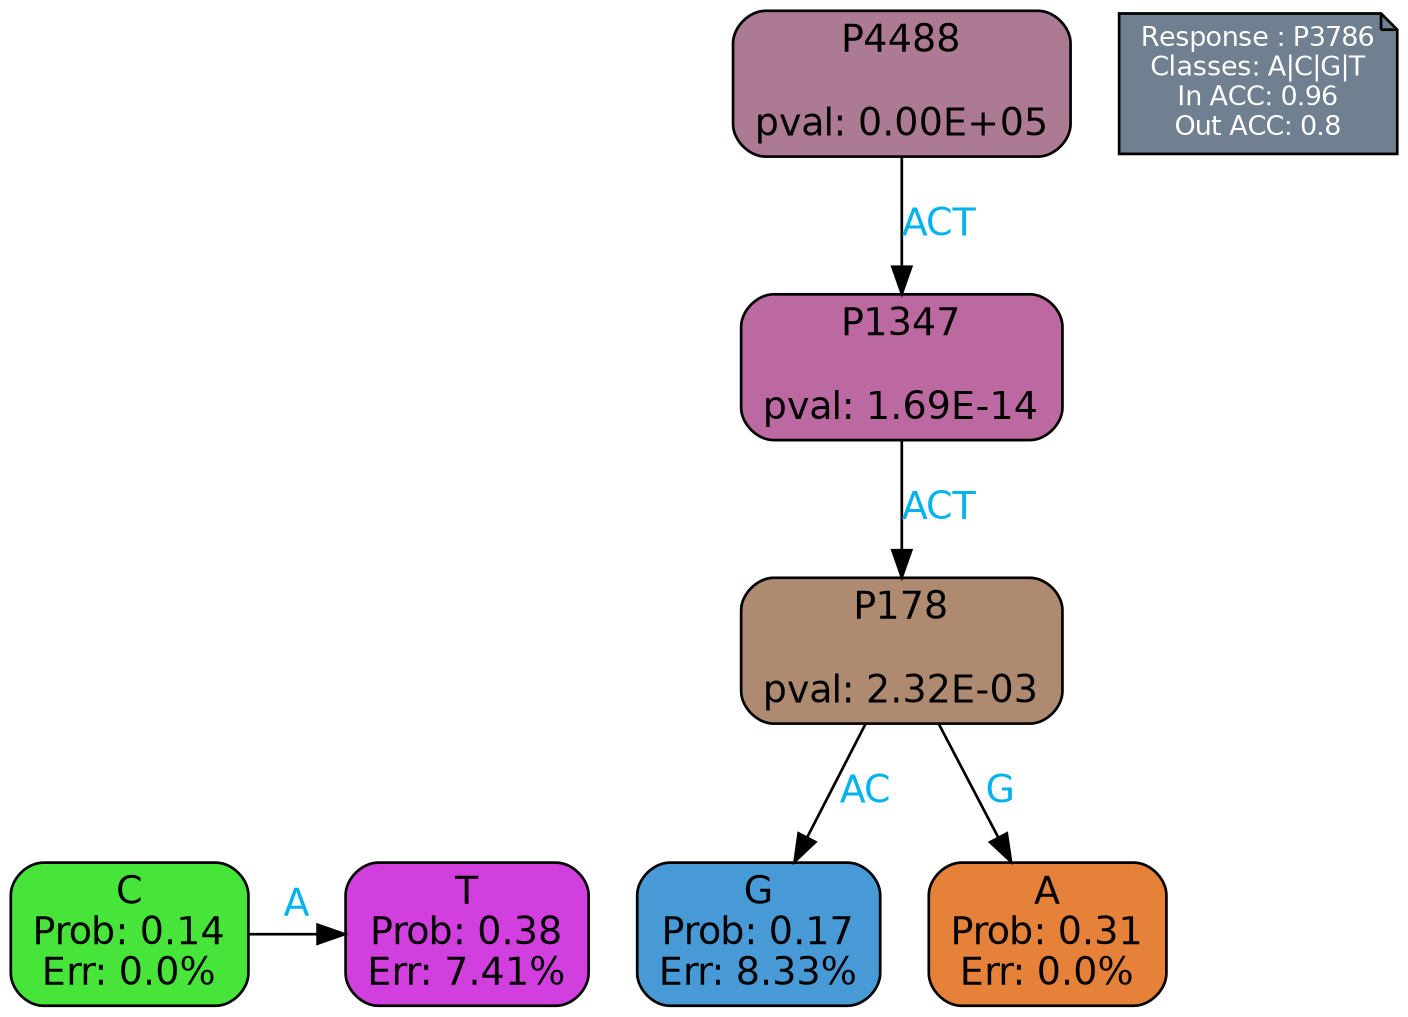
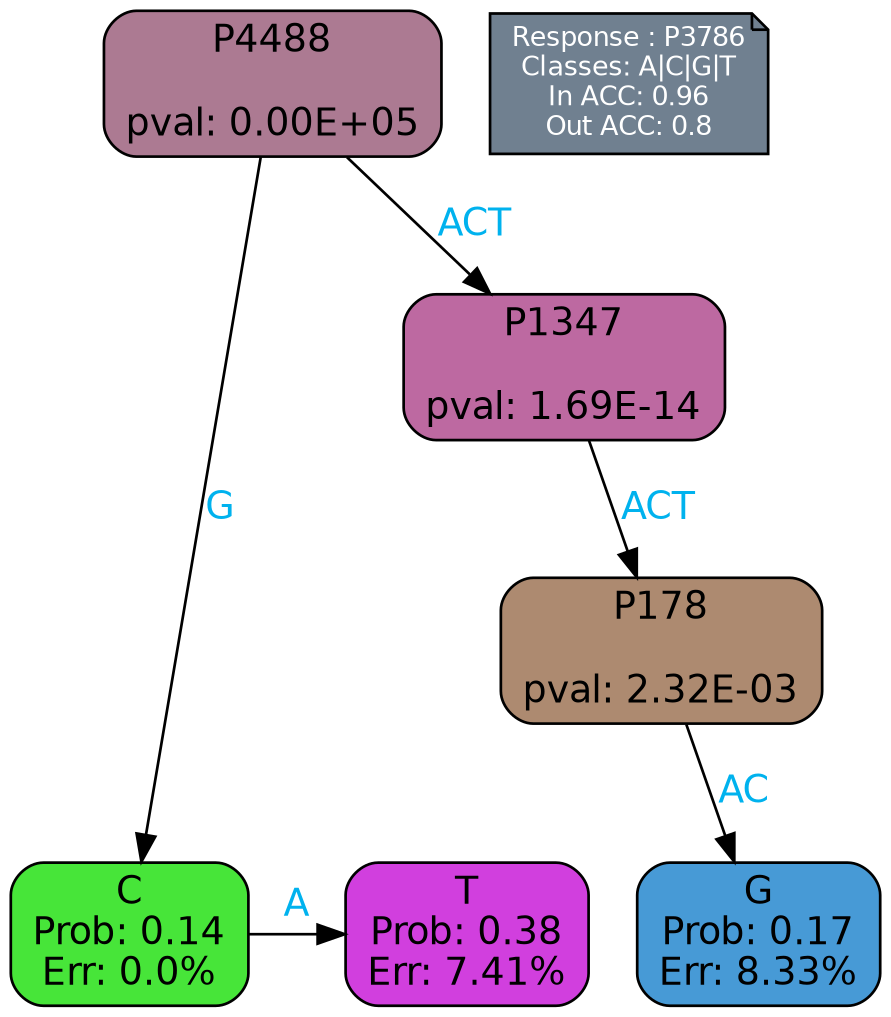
edge "P4488 pval: 0.00E+05" -> "C Prob: 0.14 Err: 0.0%": added, label "G"
node "A Prob: 0.31 Err: 0.0%": removed
